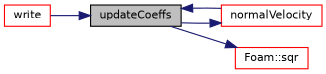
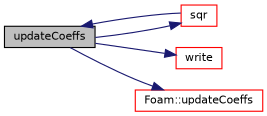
edge "write" -> "updateCoeffs": reversed
node "normalVelocity": label "normalVelocity" -> "sqr"
node "Foam::sqr": label "Foam::sqr" -> "Foam::updateCoeffs"
